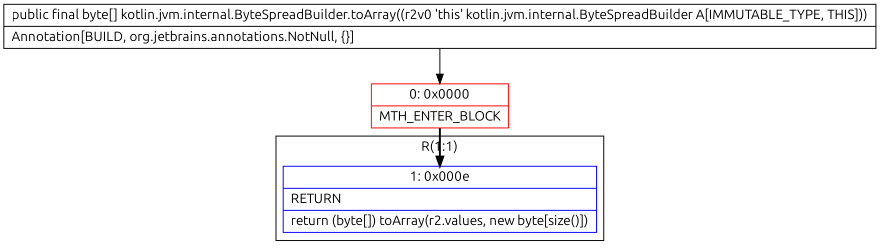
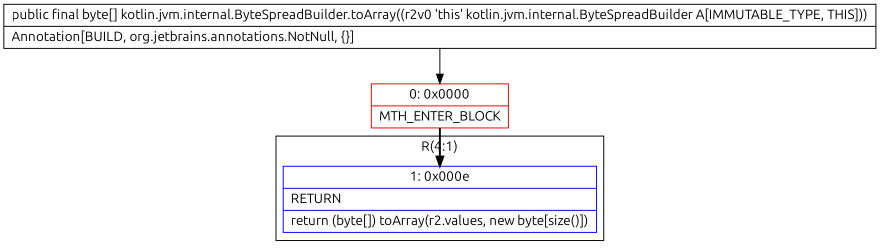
cluster "R(1:1)": label "R(1:1)" -> "R(4:1)"
